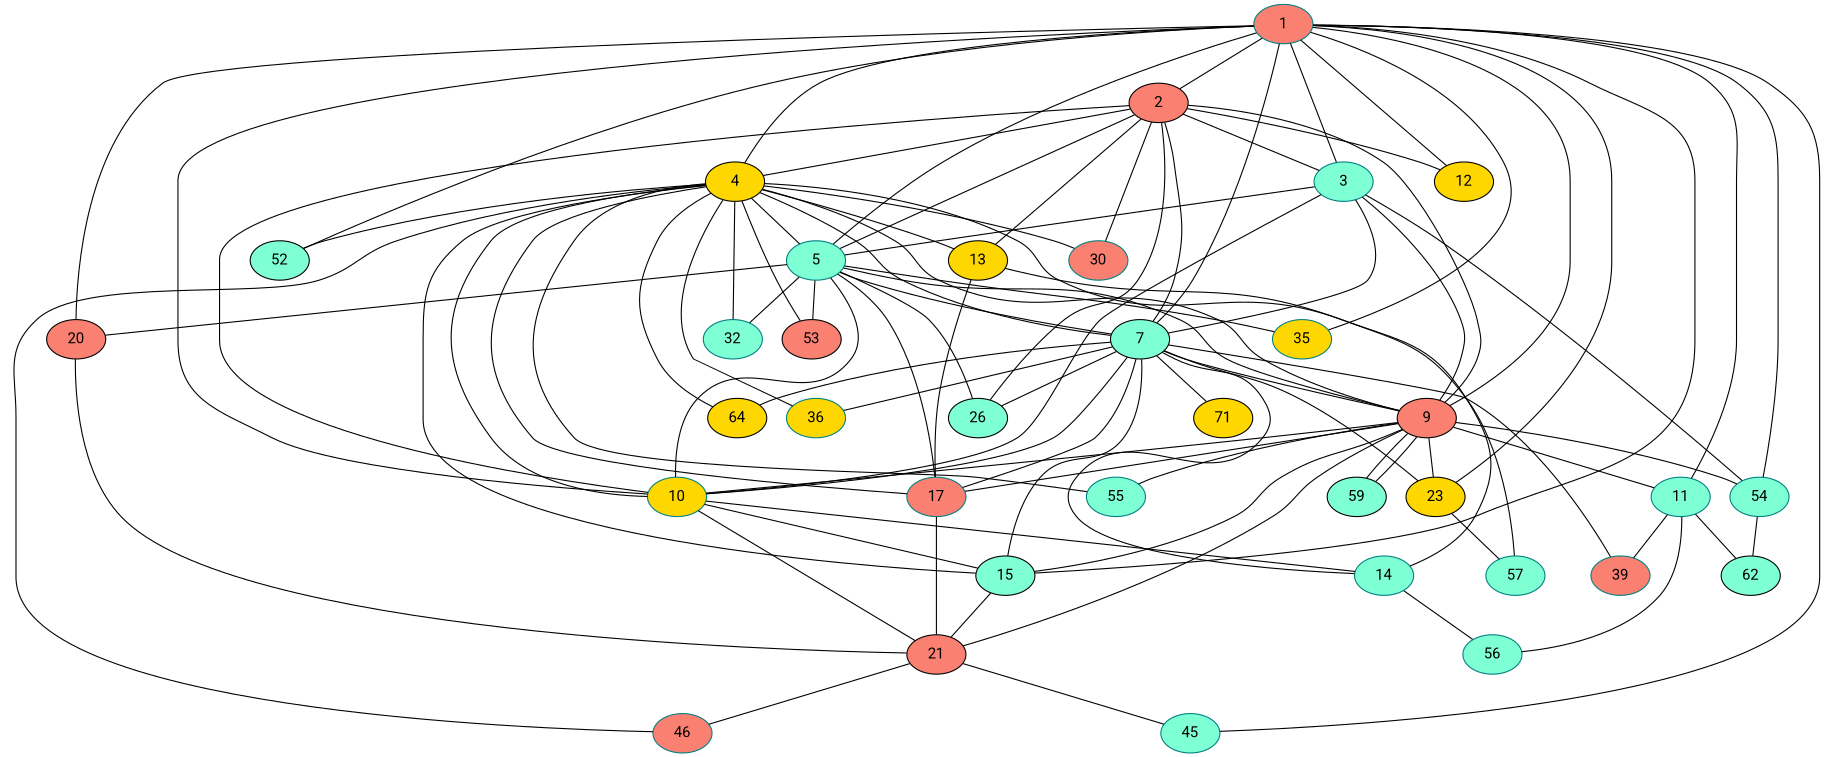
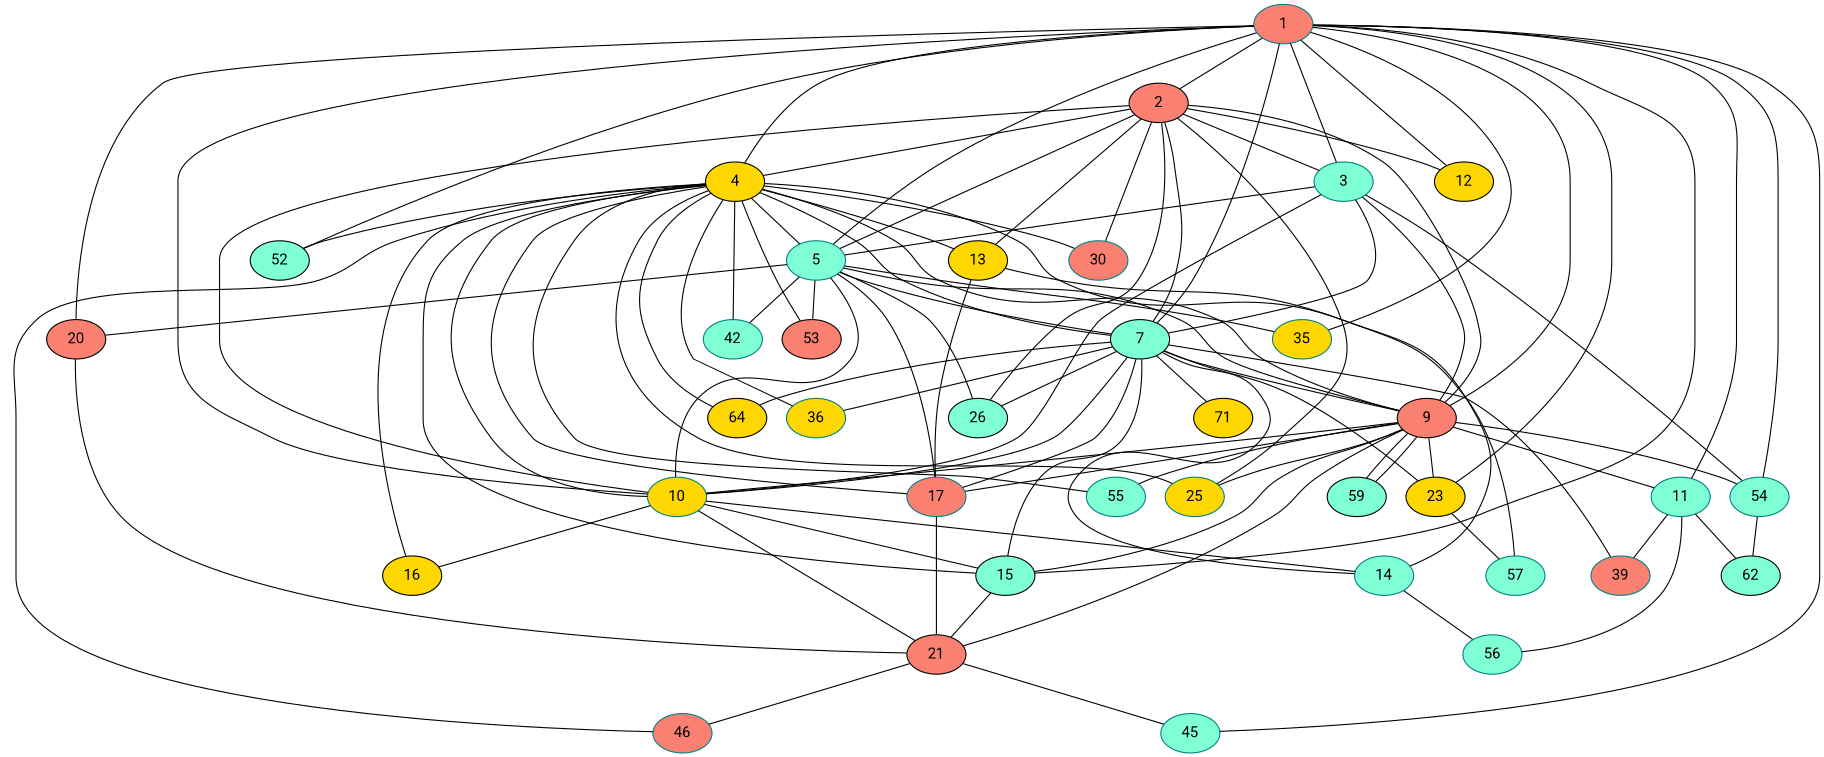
node "32": label "32" -> "42"
node "25": added
node "16": added
